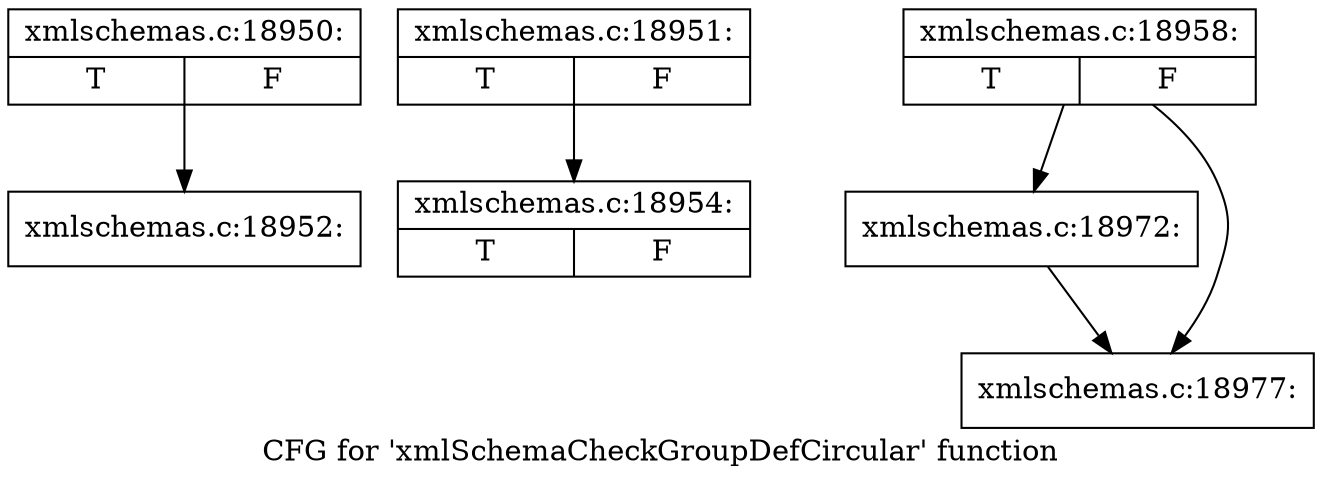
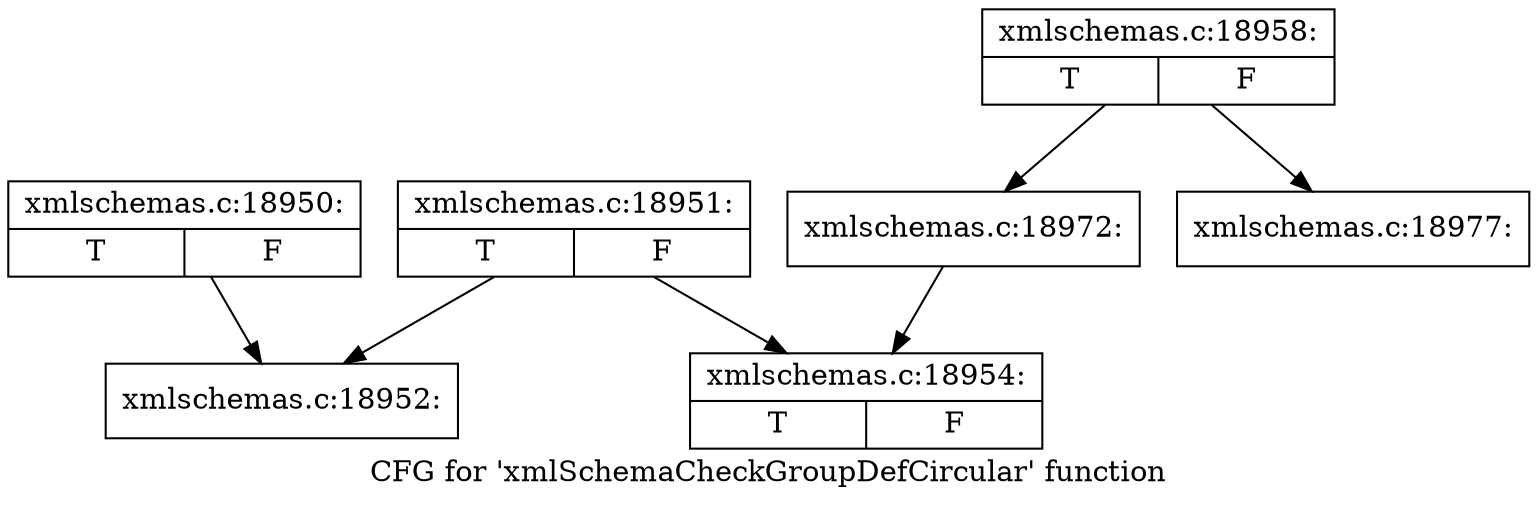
edge "xmlschemas.c:18972:" -> "xmlschemas.c:18977:": now "xmlschemas.c:18972:" -> "xmlschemas.c:18954:"
edge "xmlschemas.c:18951:" -> "xmlschemas.c:18952:": added
